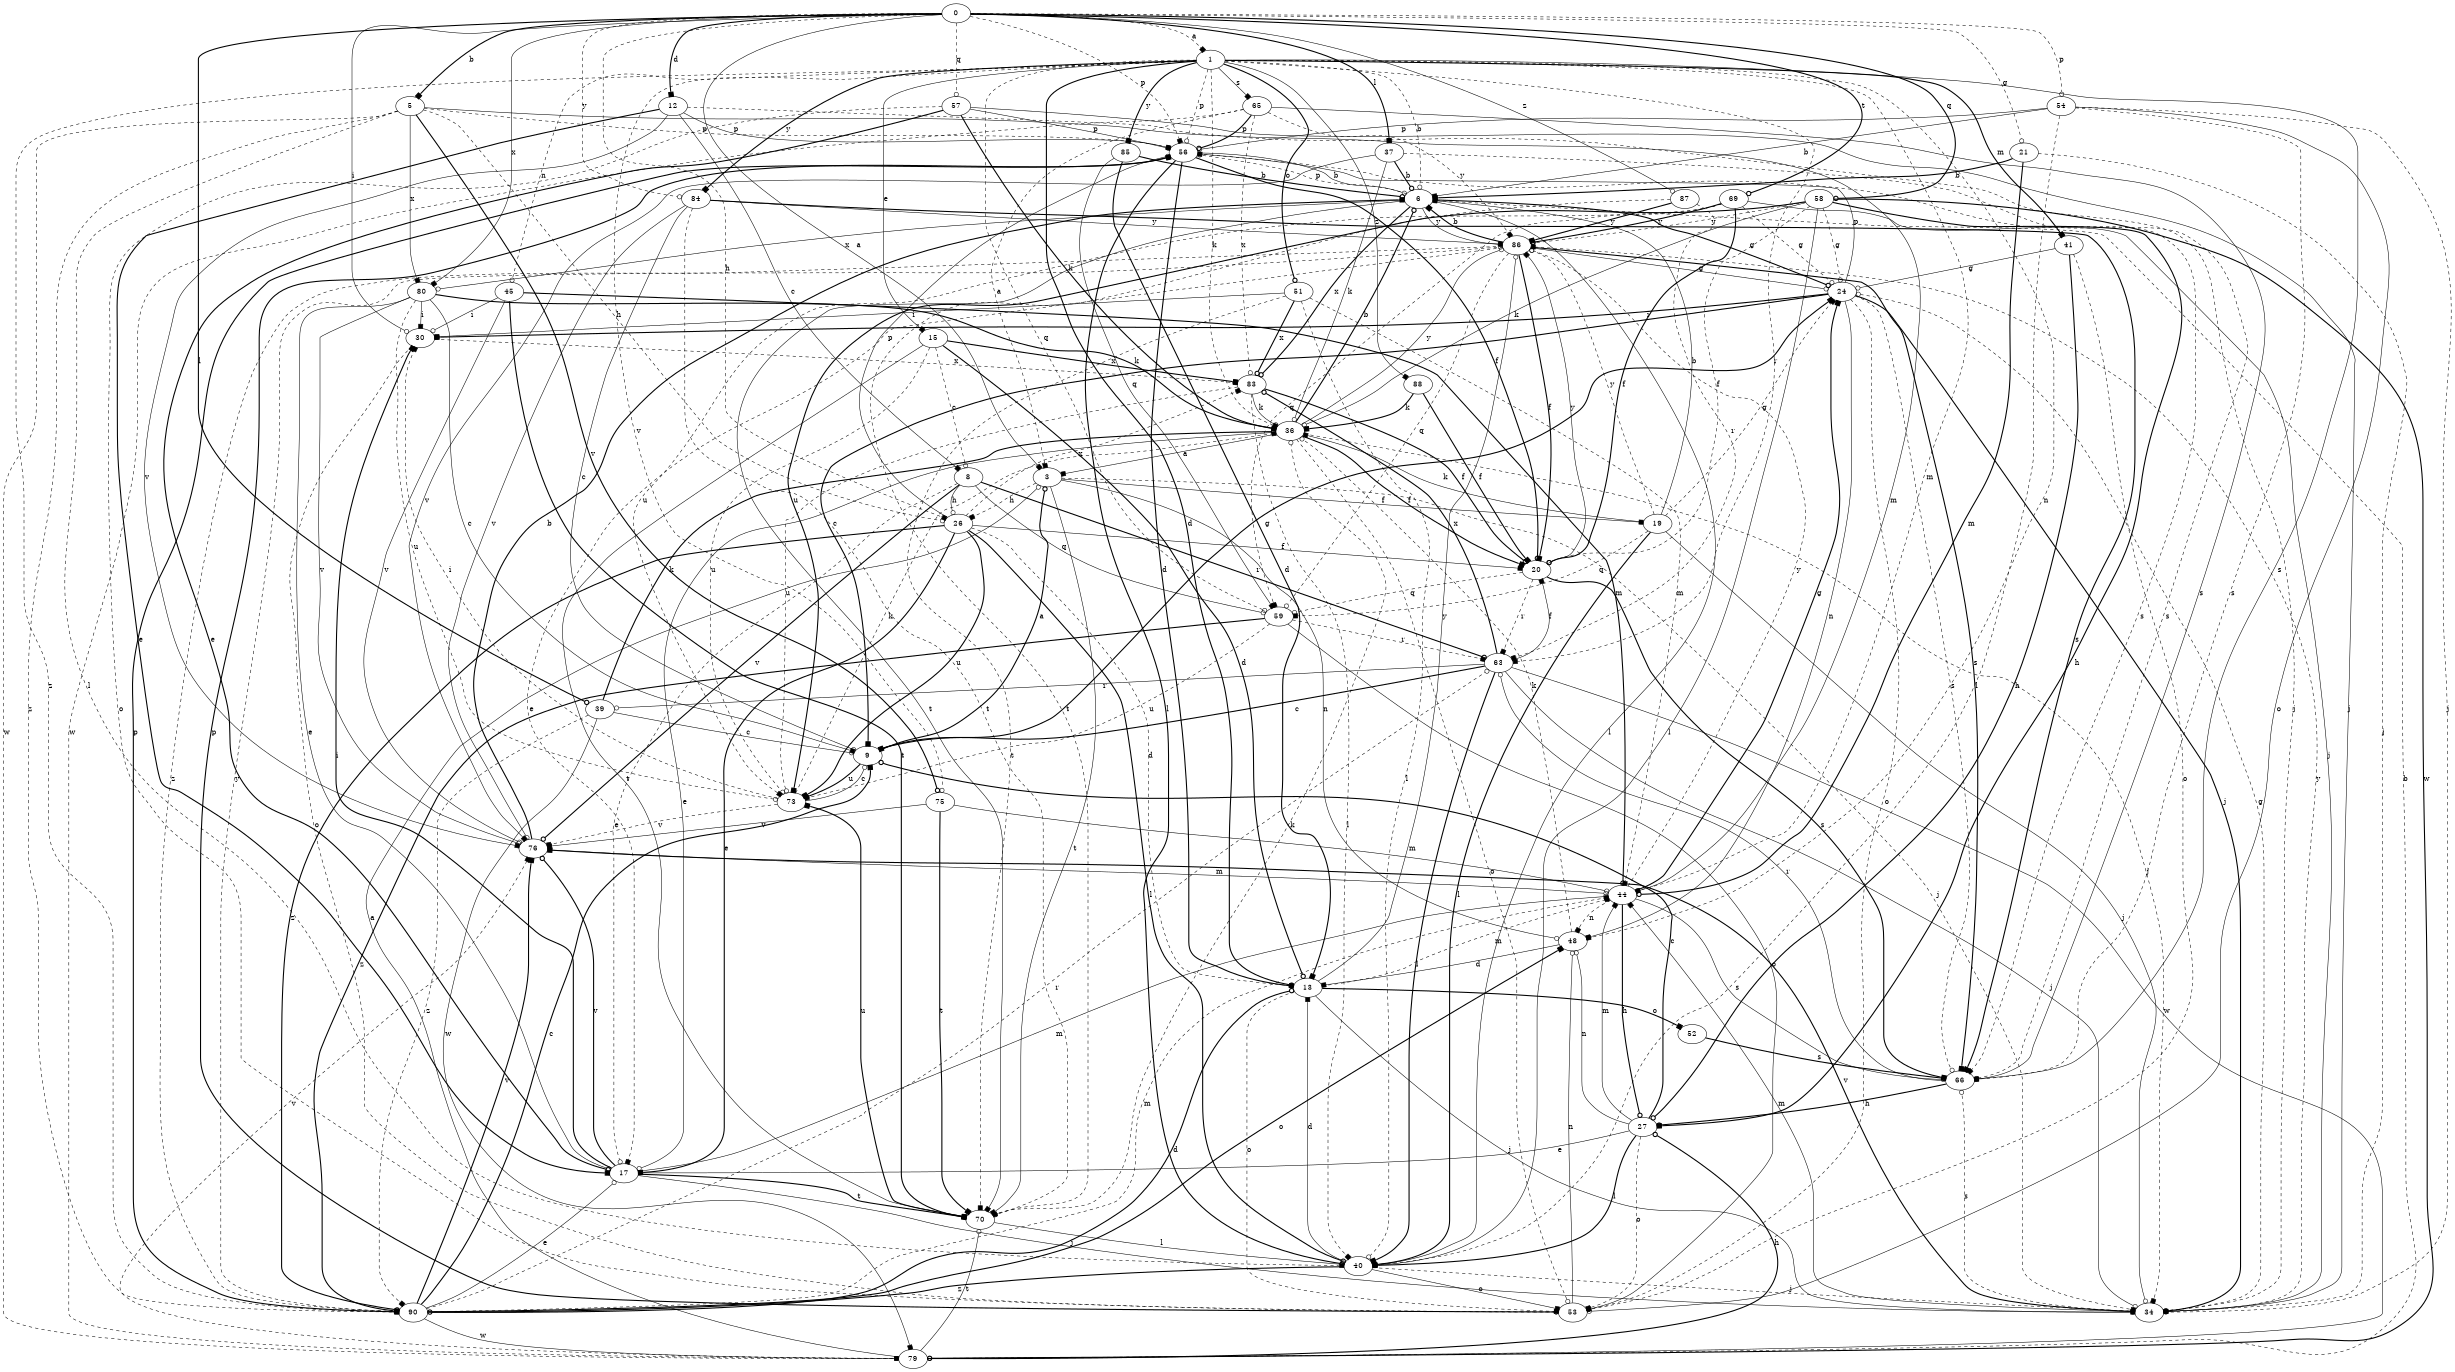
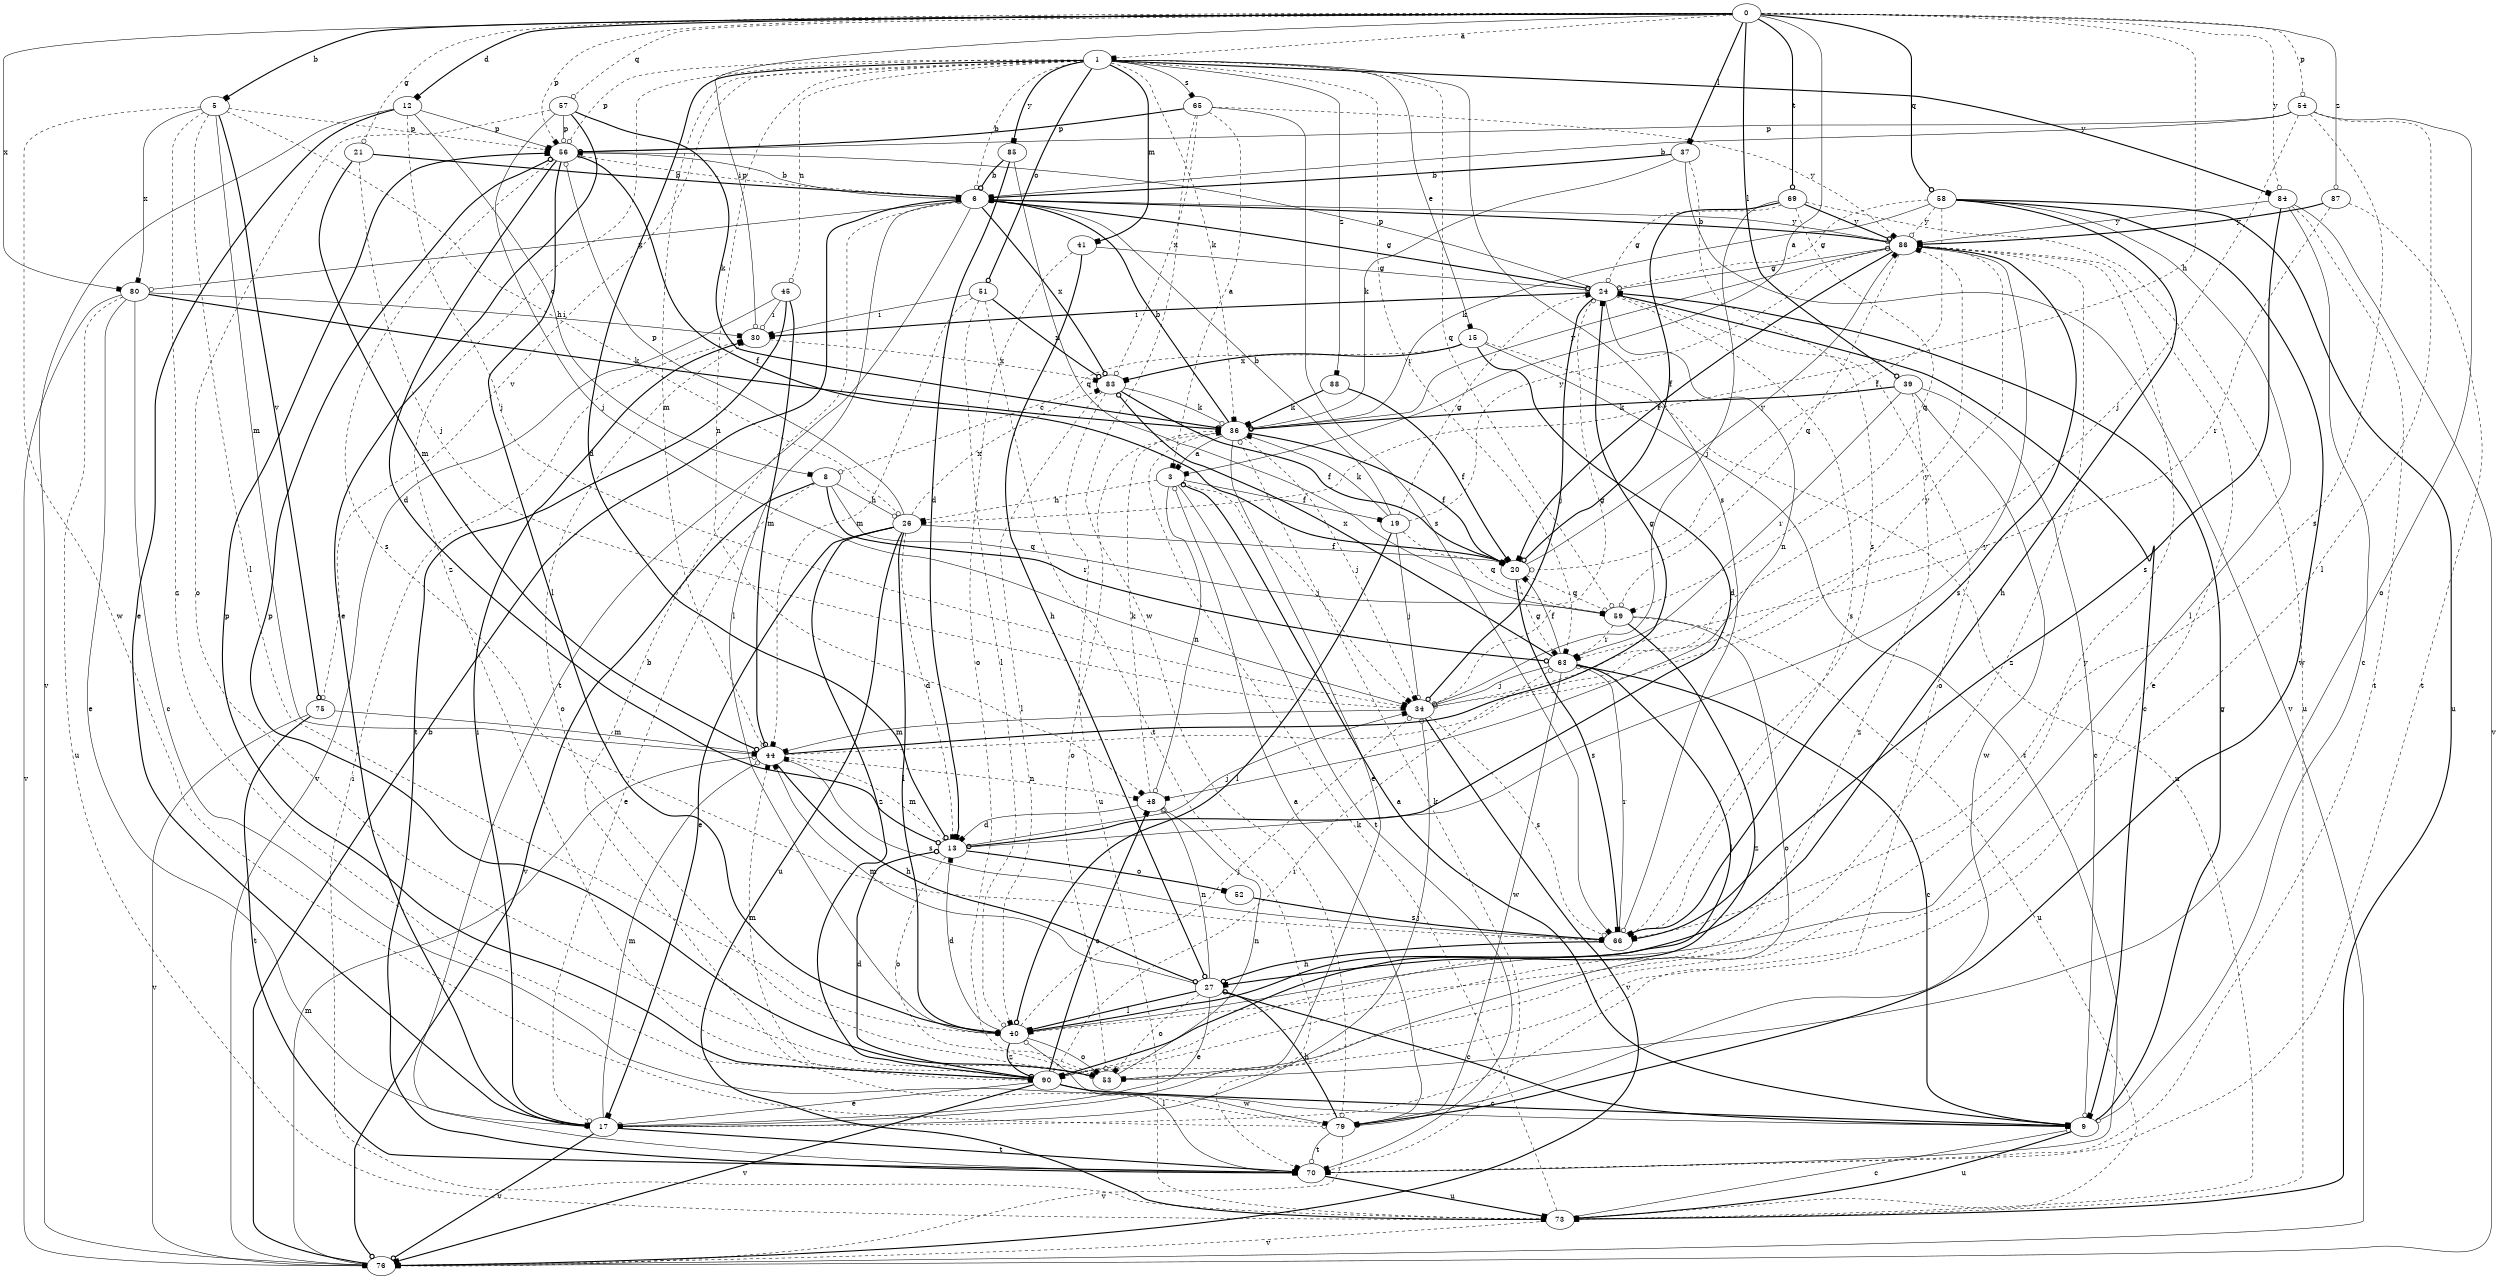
edge "20" -> "63": label "r" -> "g"
edge "63" -> "39": reversed
